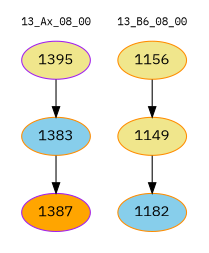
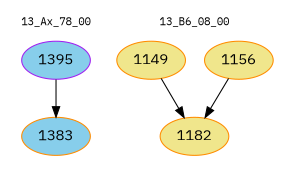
cluster "13_Ax_08_00": label "13_Ax_08_00" -> "13_Ax_78_00"
node "1395": fillcolor khaki -> skyblue
edge "1156" -> "1149": now "1156" -> "1182"
node "1387": removed
node "1182": fillcolor skyblue -> khaki
